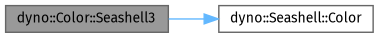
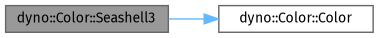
node "dyno::Seashell::Color": label "dyno::Seashell::Color" -> "dyno::Color::Color"
